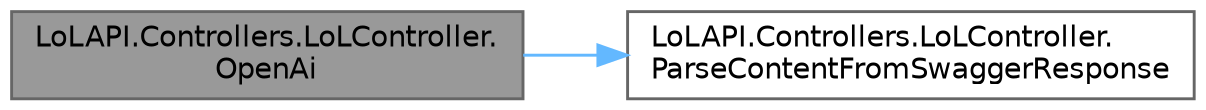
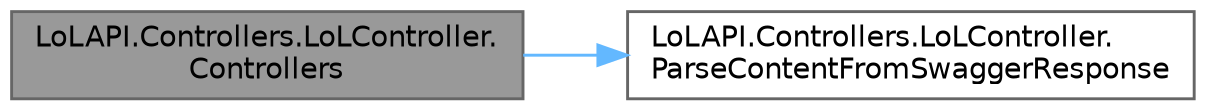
node "LoLAPI.Controllers.LoLController. OpenAi": label "LoLAPI.Controllers.LoLController. OpenAi" -> "LoLAPI.Controllers.LoLController. Controllers"
